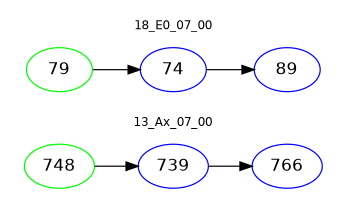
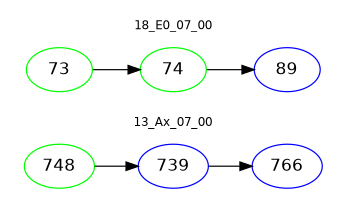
node "79": label "79" -> "73"
node "74": color blue -> green
